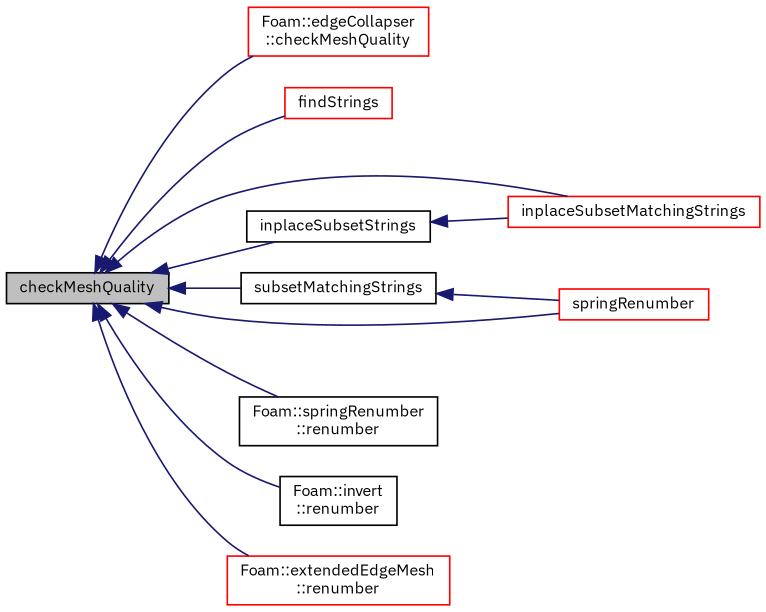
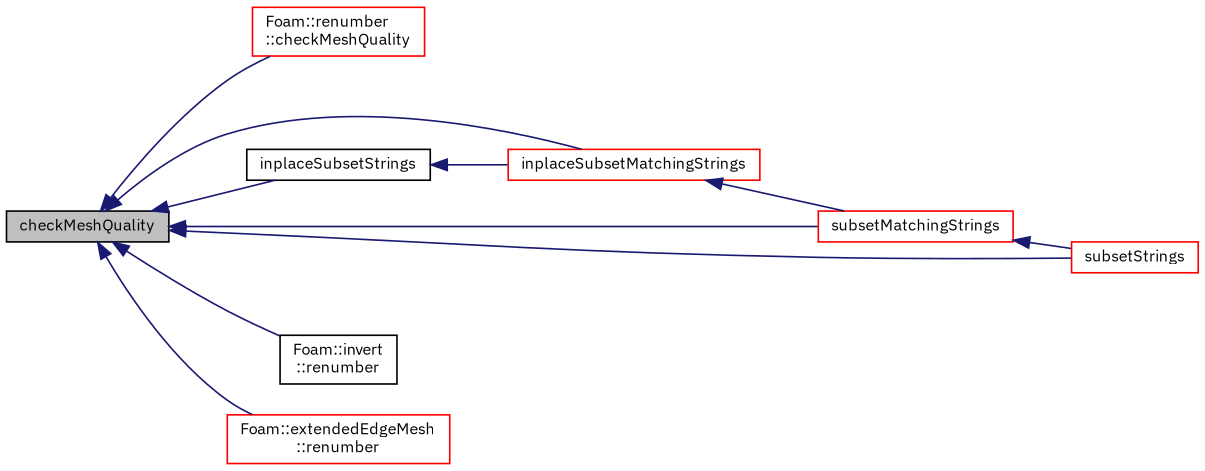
node "Foam::edgeCollapser ::checkMeshQuality": label "Foam::edgeCollapser ::checkMeshQuality" -> "Foam::renumber ::checkMeshQuality"
node "findStrings": removed
edge "subsetMatchingStrings" -> "inplaceSubsetMatchingStrings": added
node "subsetMatchingStrings": color black -> red
node "springRenumber": label "springRenumber" -> "subsetStrings"
node "Foam::springRenumber ::renumber": removed
